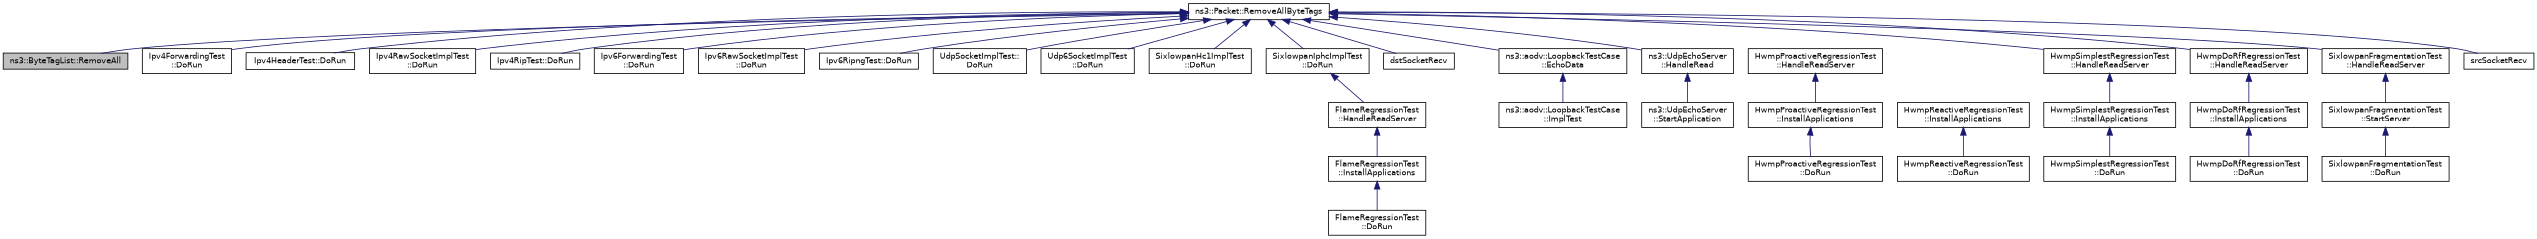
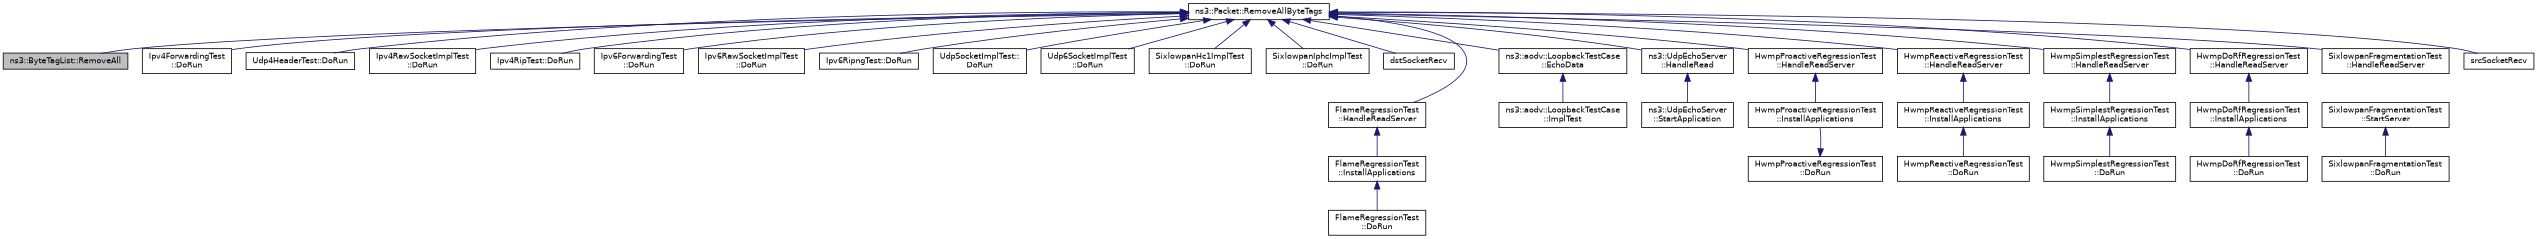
edge "HwmpProactiveRegressionTest ::HandleReadServer" -> "ns3::Packet::RemoveAllByteTags": added
node "Ipv4HeaderTest::DoRun": label "Ipv4HeaderTest::DoRun" -> "Udp4HeaderTest::DoRun"
node "HwmpReactiveRegressionTest ::HandleReadServer": added
edge "FlameRegressionTest ::HandleReadServer" -> "SixlowpanIphcImplTest ::DoRun": now "FlameRegressionTest ::HandleReadServer" -> "ns3::Packet::RemoveAllByteTags"
edge "SixlowpanFragmentationTest ::StartServer" -> "SixlowpanFragmentationTest ::HandleReadServer": removed
edge "HwmpProactiveRegressionTest ::DoRun" -> "HwmpProactiveRegressionTest ::InstallApplications": reversed
